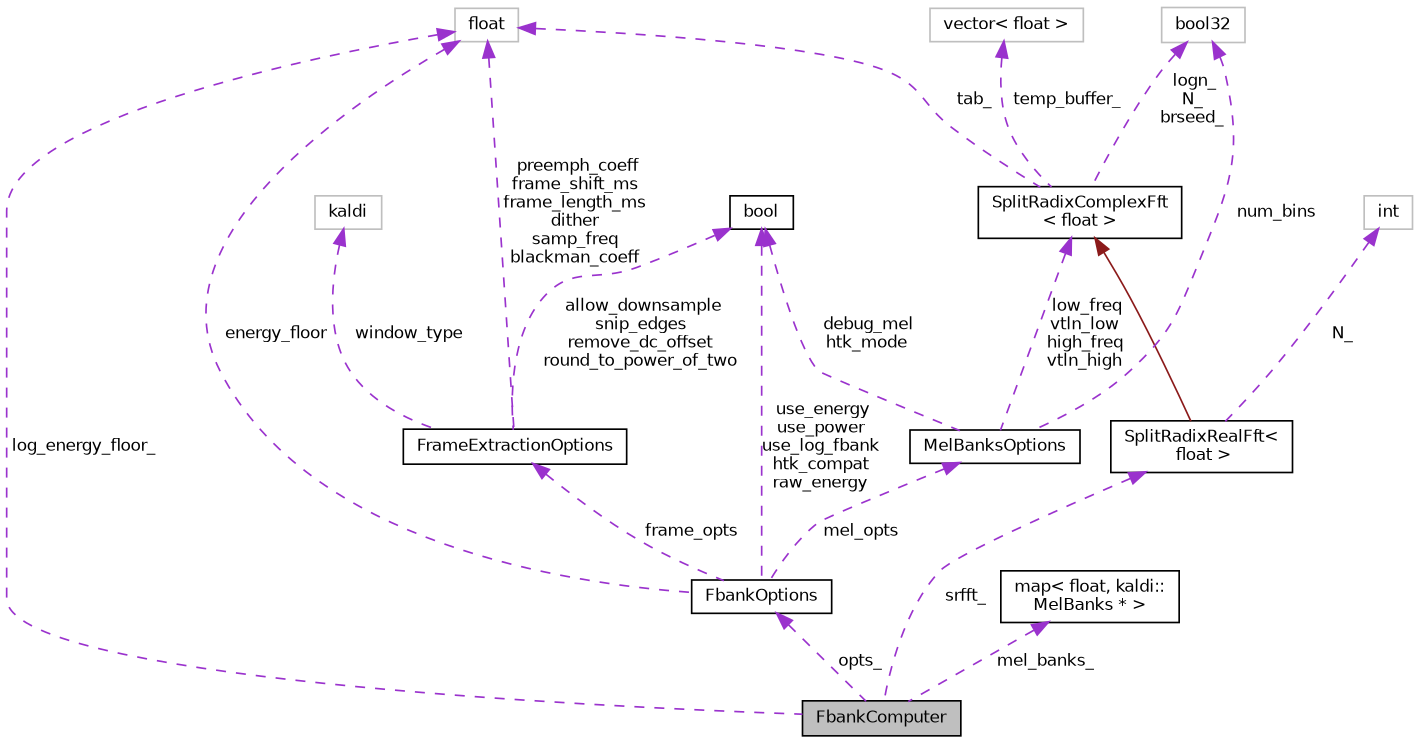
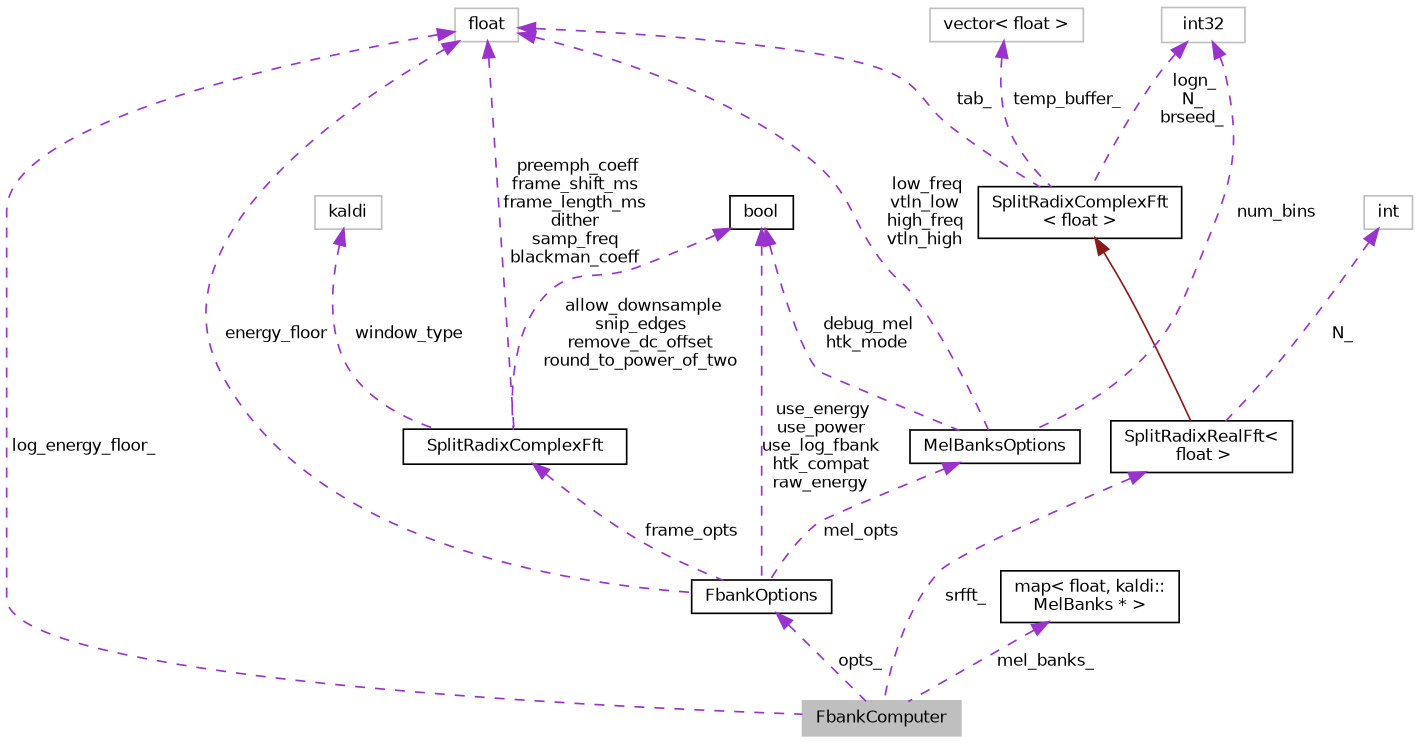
node "bool32": label "bool32" -> "int32"
edge "MelBanksOptions" -> "SplitRadixComplexFft < float >": now "MelBanksOptions" -> "float"
node "FrameExtractionOptions": label "FrameExtractionOptions" -> "SplitRadixComplexFft"
node "FbankComputer": color black -> grey75
